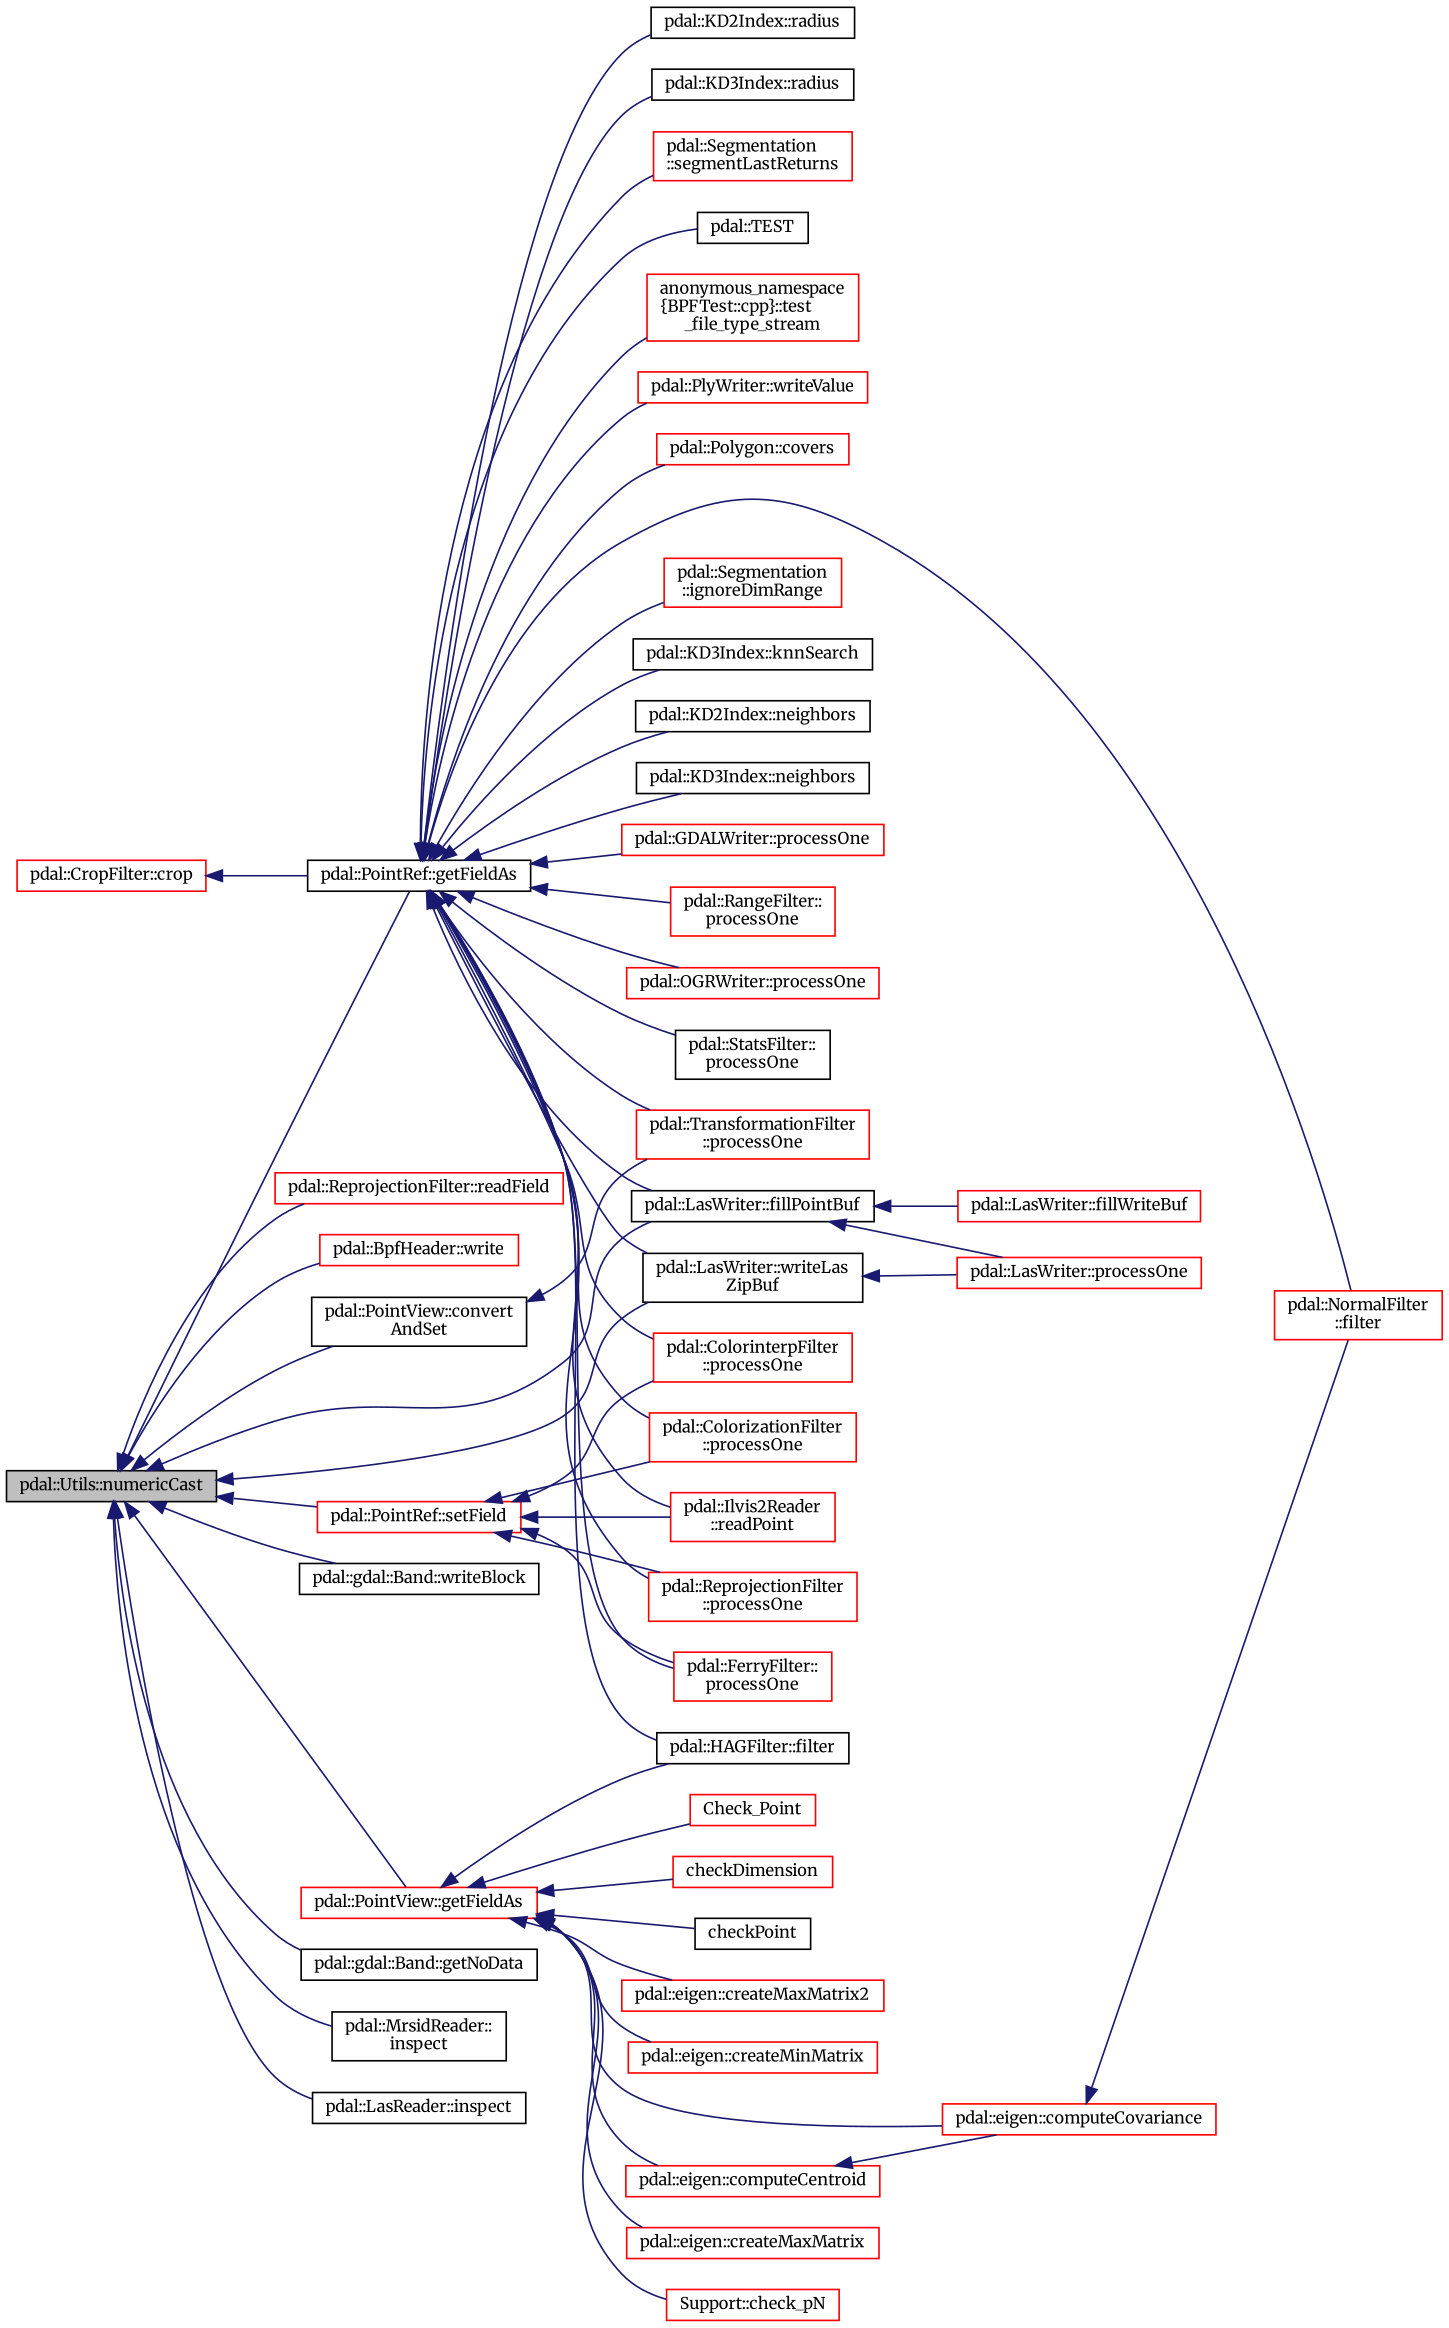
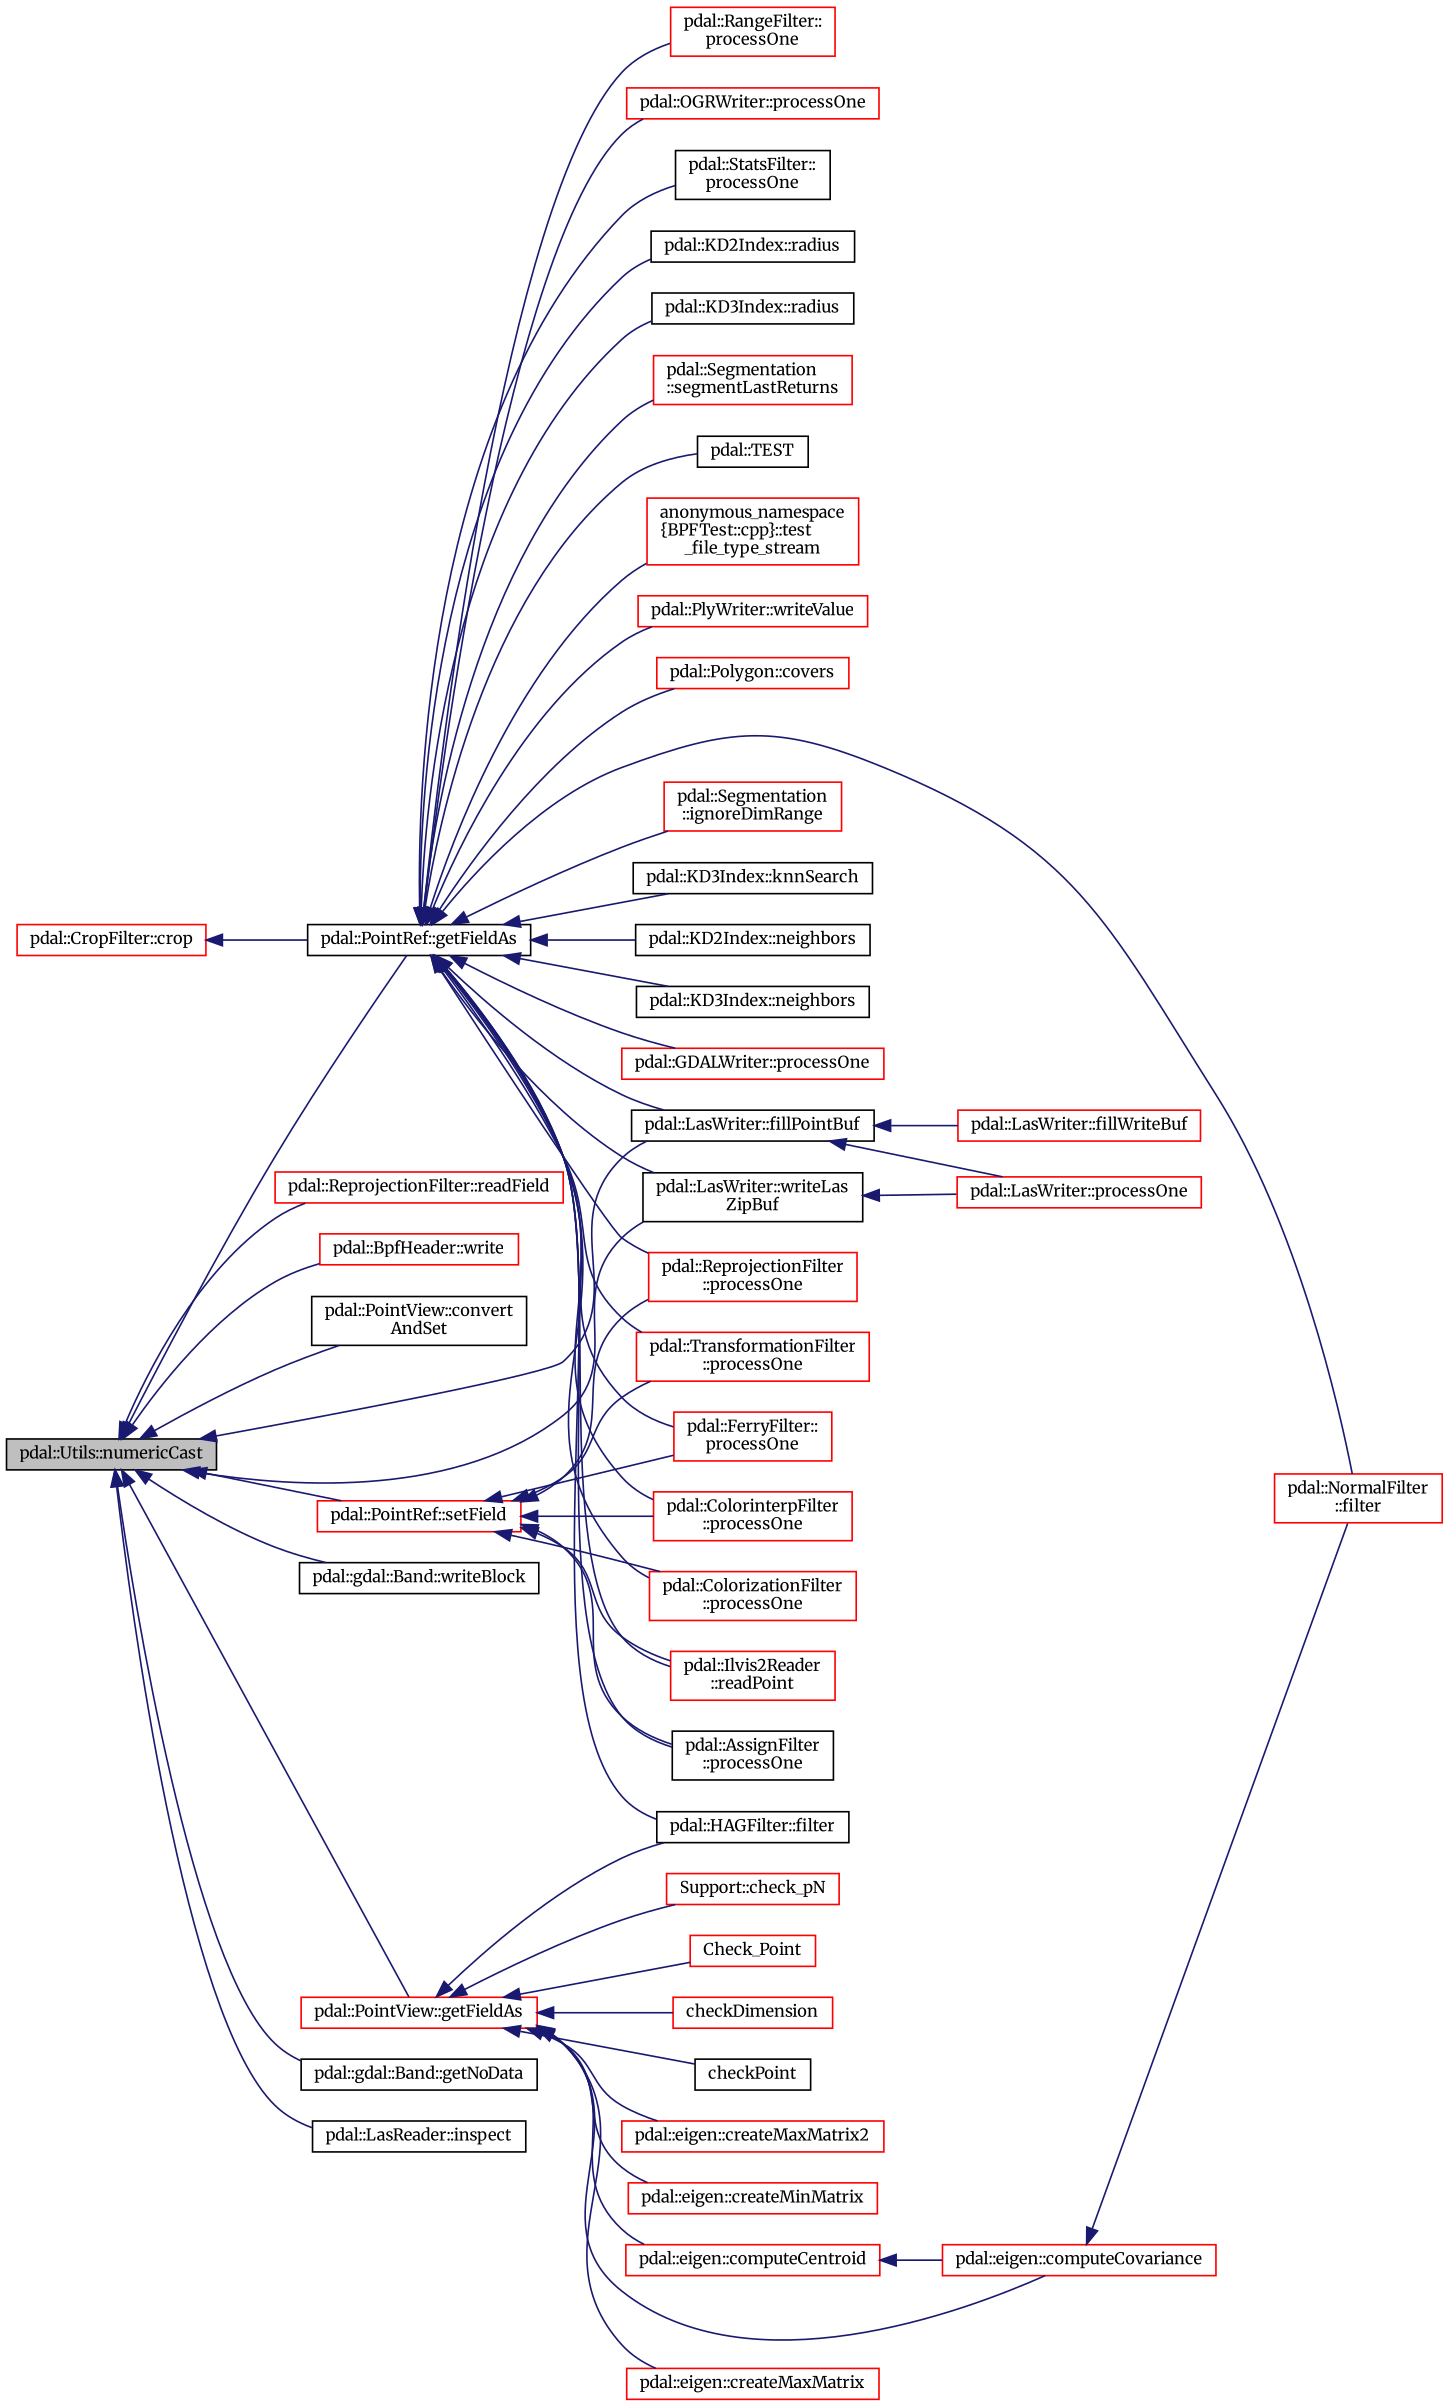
edge "pdal::TransformationFilter ::processOne" -> "pdal::PointView::convert AndSet": now "pdal::TransformationFilter ::processOne" -> "pdal::PointRef::setField"
node "pdal::AssignFilter ::processOne": added
node "pdal::MrsidReader:: inspect": removed
